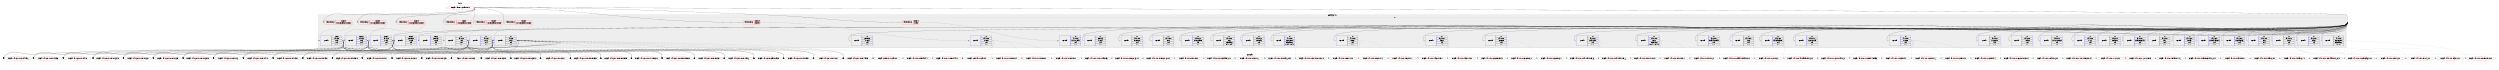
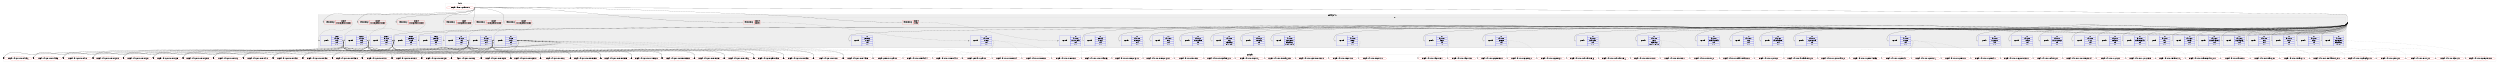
node "portage://dev-python/msgpack-1.0.7": removed
